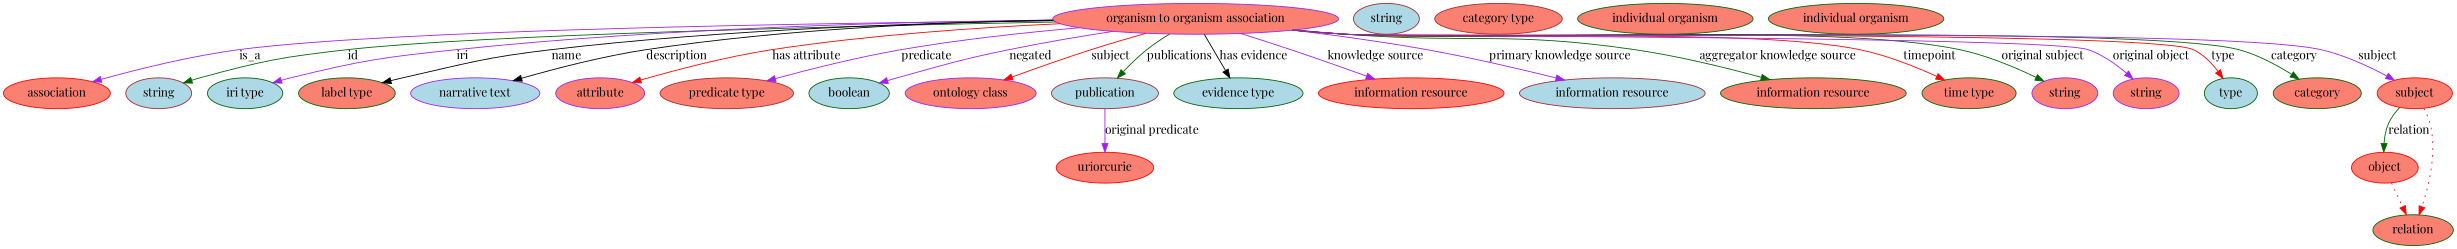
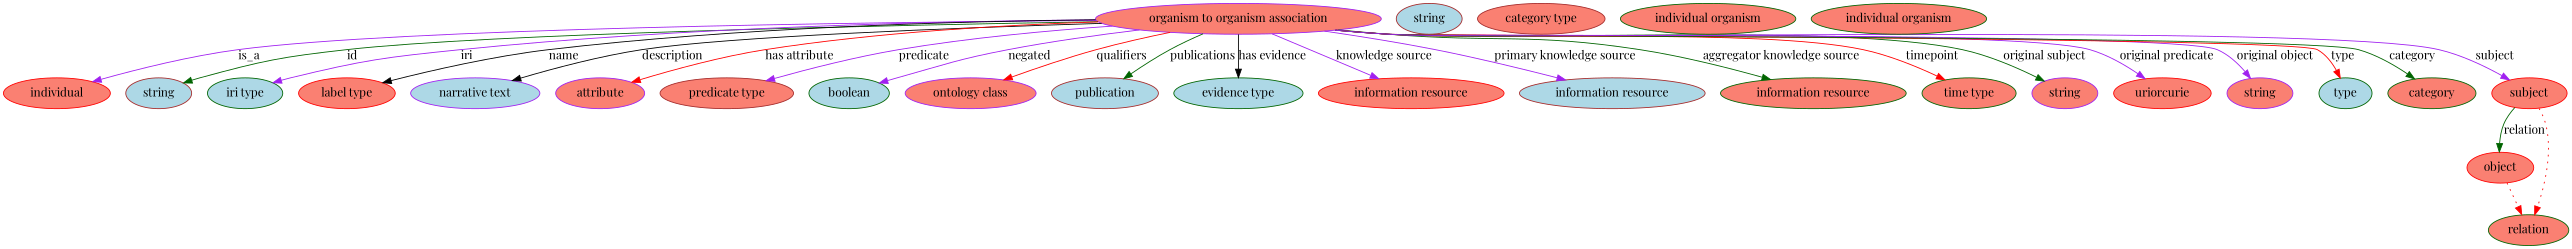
edge "organism to organism association" -> "ontology class": label "subject" -> "qualifiers"
node "association": label "association" -> "individual"
node "label type": color darkgreen -> red
edge "publication" -> "uriorcurie": now "organism to organism association" -> "uriorcurie"
